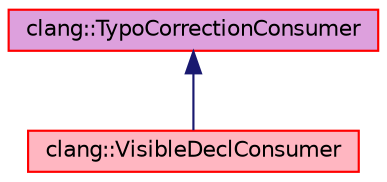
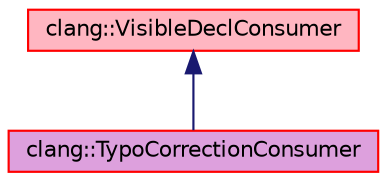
edge "clang::VisibleDeclConsumer" -> "clang::TypoCorrectionConsumer": reversed
